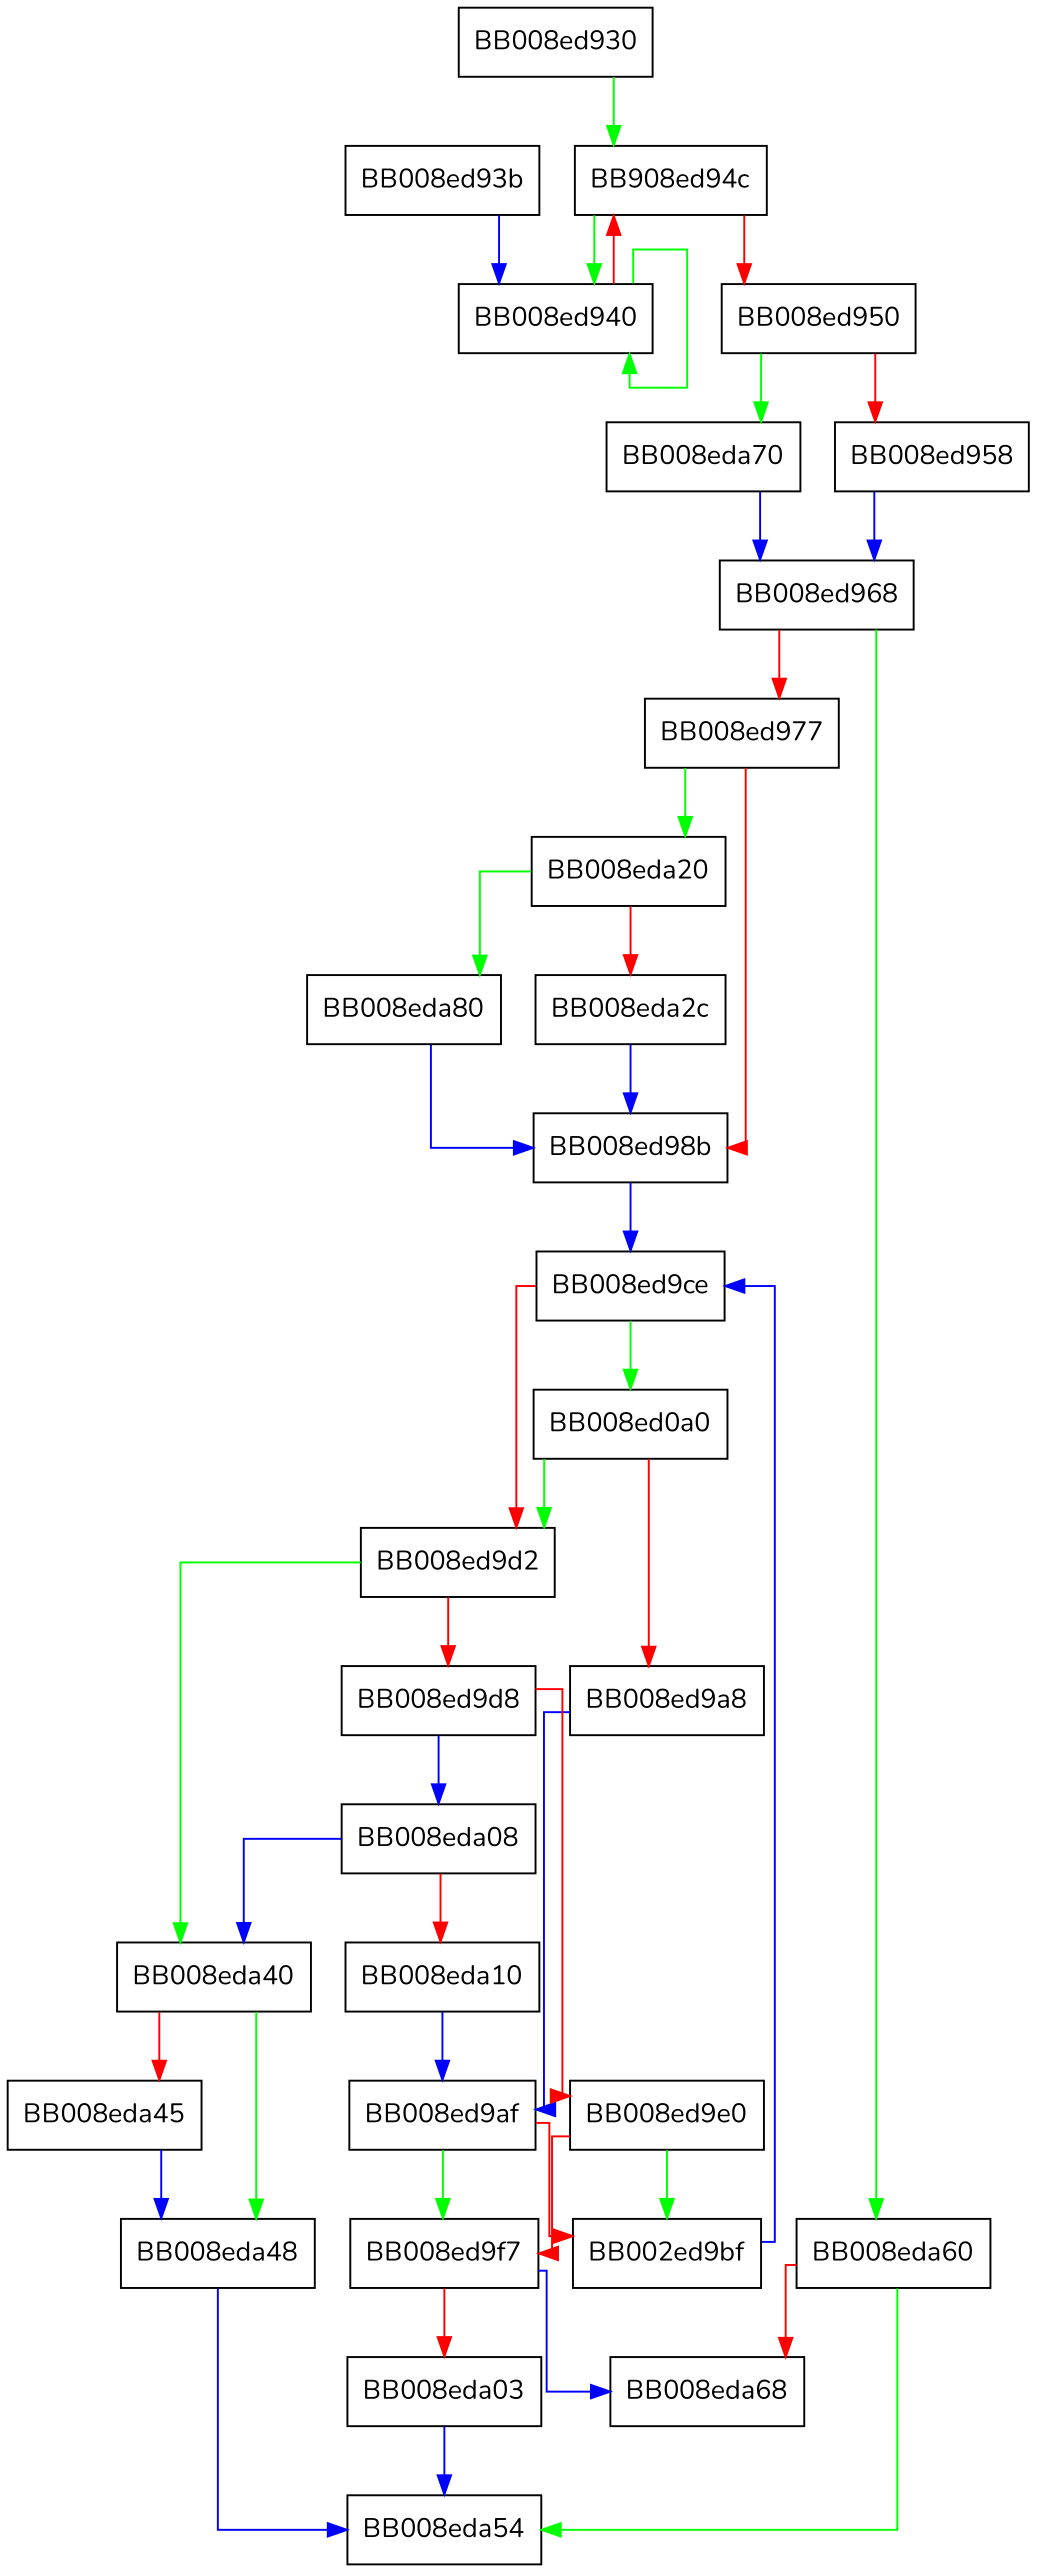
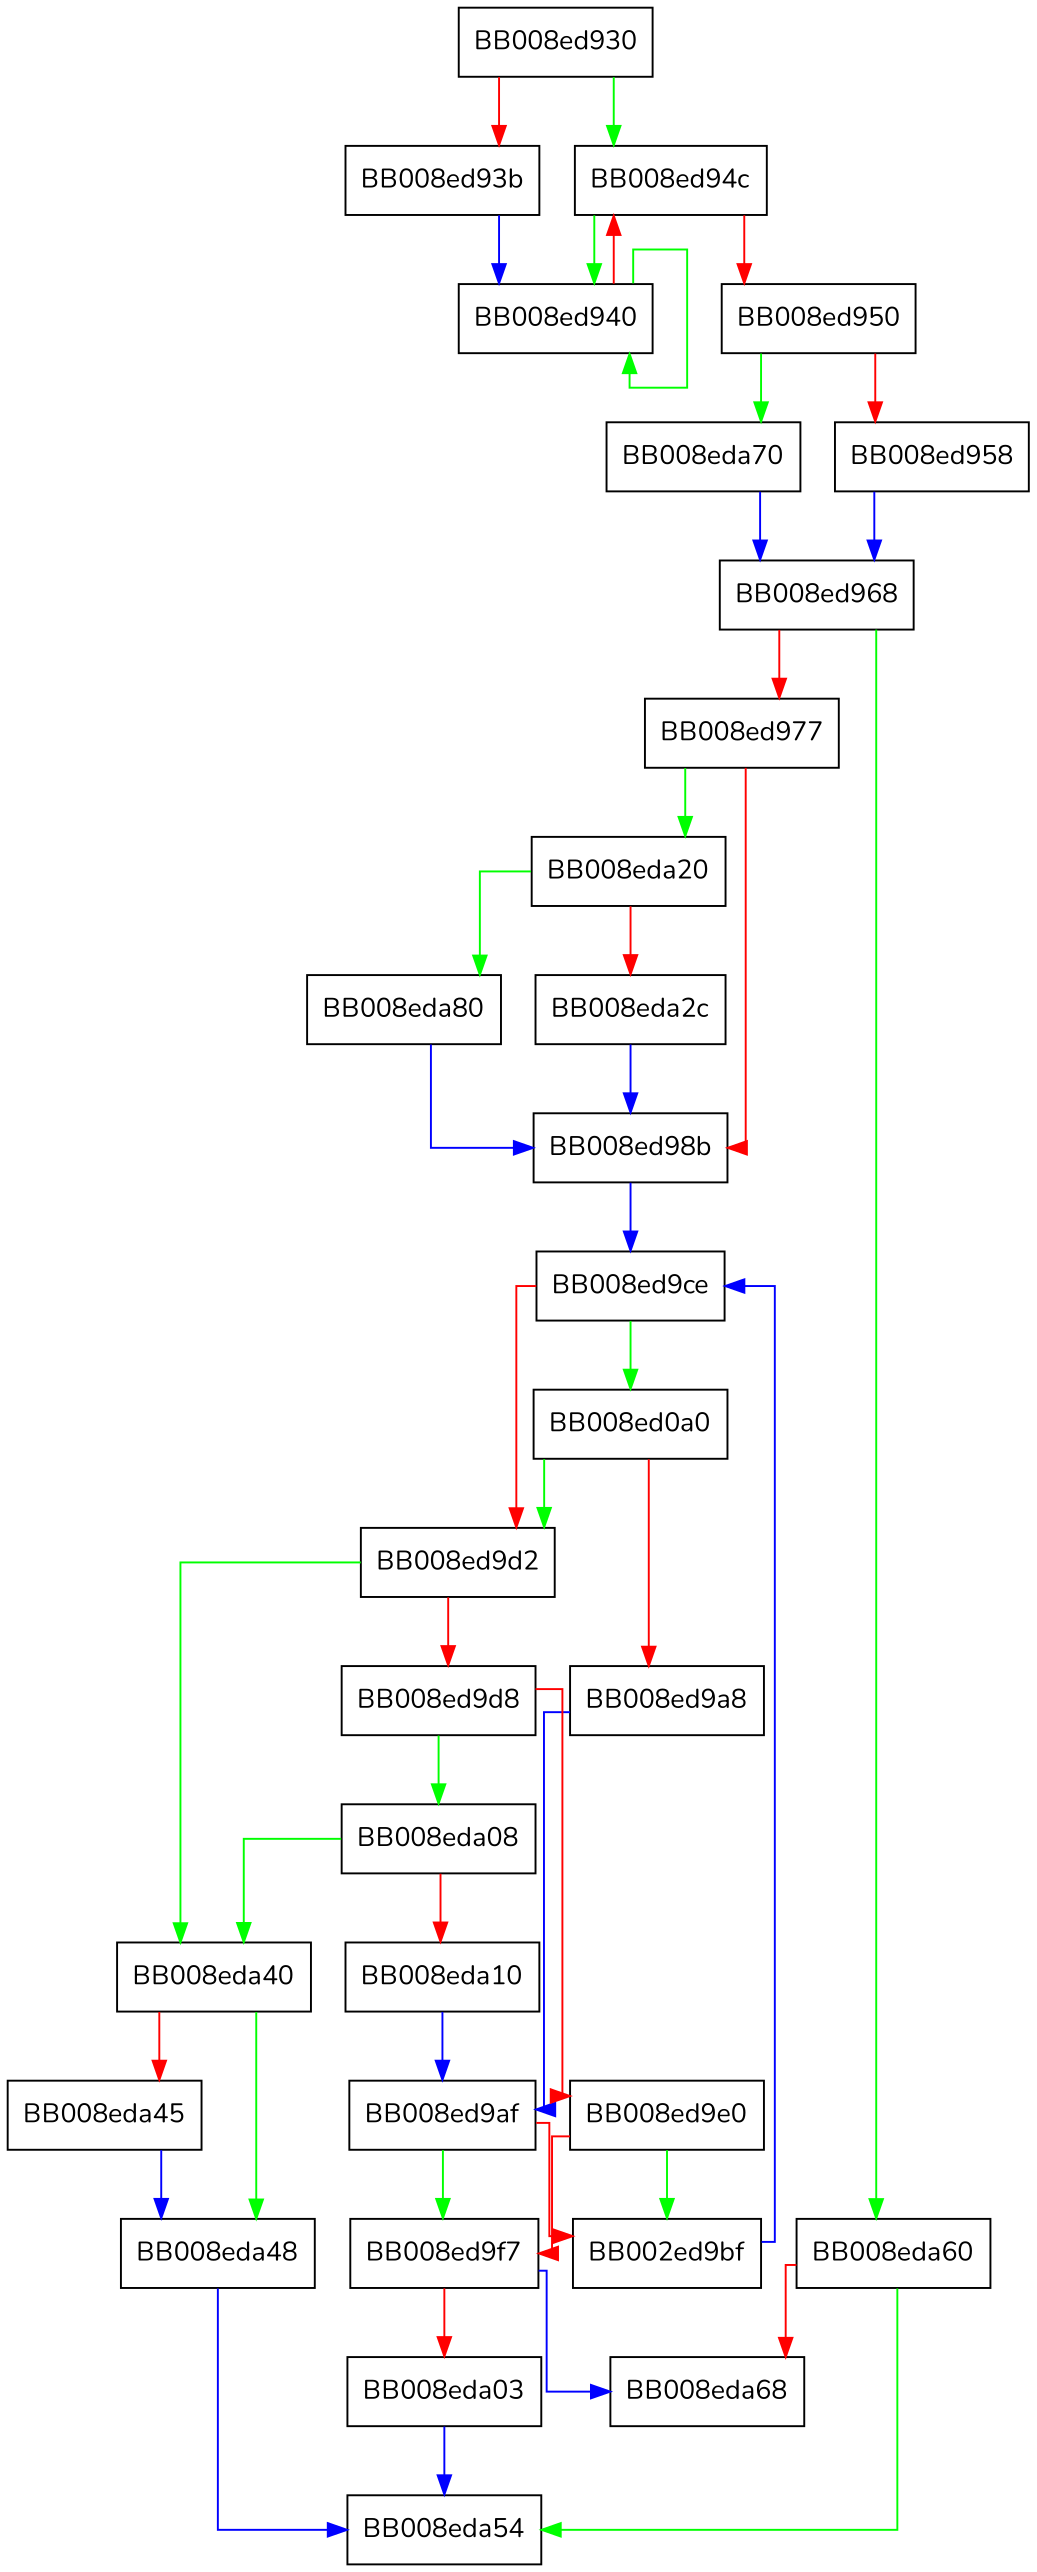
edge "BB008ed930" -> "BB008ed93b": added
node "BB908ed94c": label "BB908ed94c" -> "BB008ed94c"
edge "BB008ed9d8" -> "BB008eda08": color blue -> green
edge "BB008eda08" -> "BB008eda40": color blue -> green
